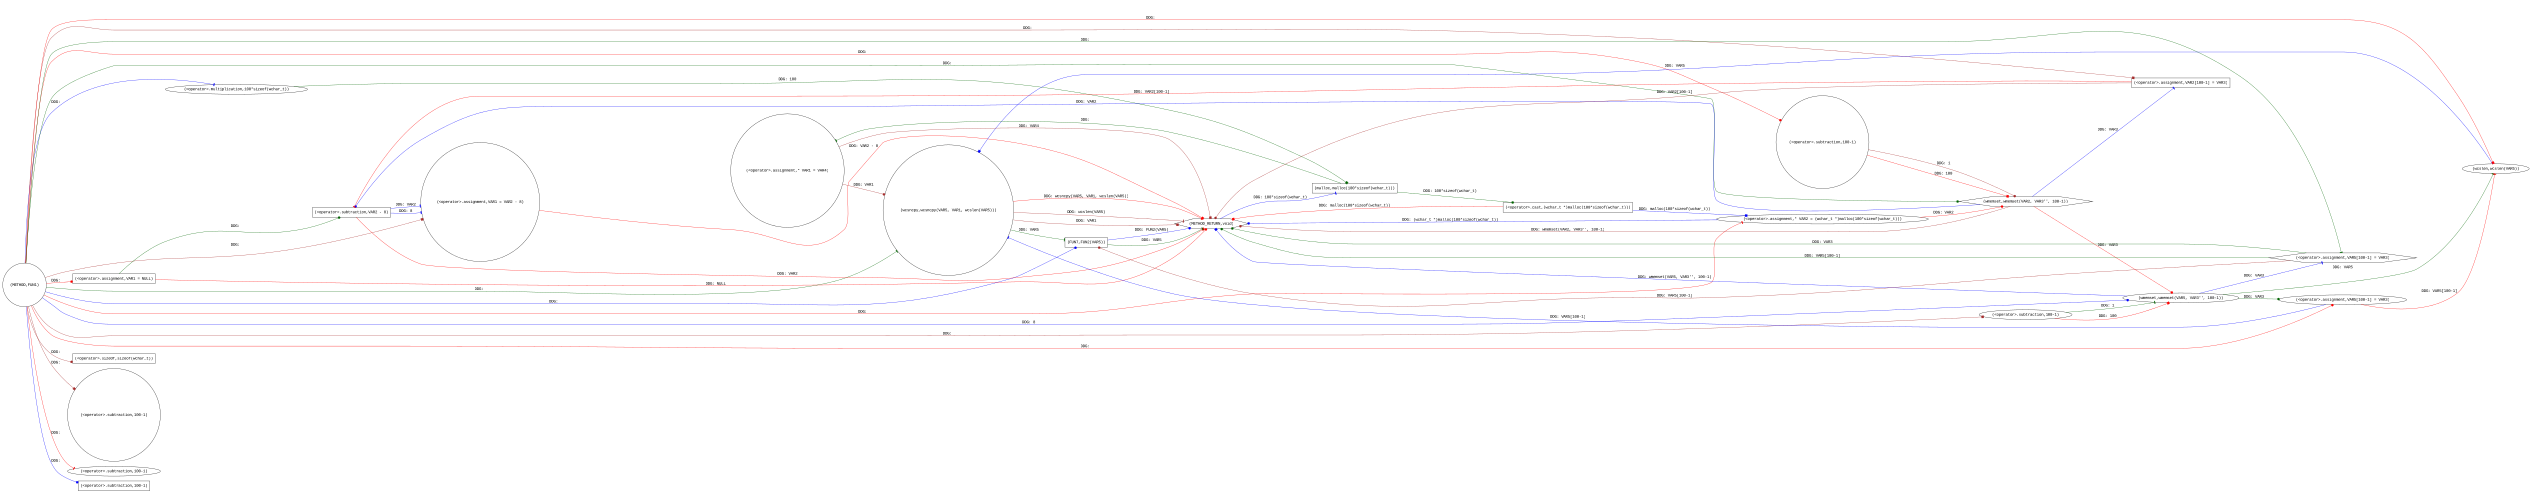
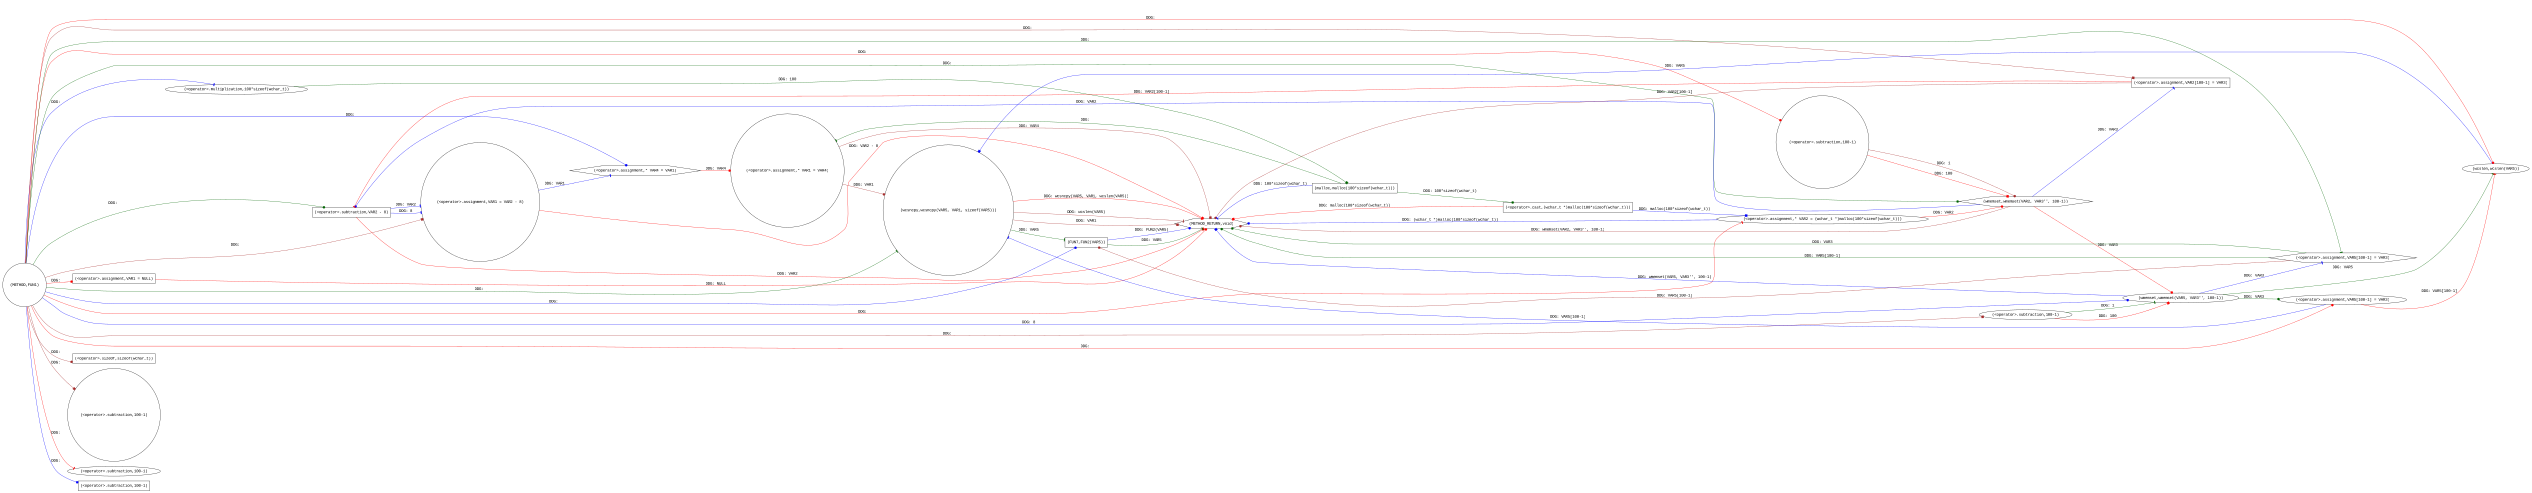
edge "(METHOD,FUN1)" -> "(wcslen,wcslen(VAR5))": arrowhead box -> dot
node "(<operator>.assignment,* VAR4 = VAR1)": added
edge "(METHOD_RETURN,void)" -> "(malloc,malloc(100*sizeof(wchar_t)))": reversed
node "(wcsncpy,wcsncpy(VAR5, VAR1, wcslen(VAR5)))": label "(wcsncpy,wcsncpy(VAR5, VAR1, wcslen(VAR5)))" -> "(wcsncpy,wcsncpy(VAR5, VAR1, sizeof(VAR5)))"
edge "(<operator>.assignment,VAR1 = NULL)" -> "(<operator>.subtraction,VAR2 - 8)": now "(METHOD,FUN1)" -> "(<operator>.subtraction,VAR2 - 8)"
